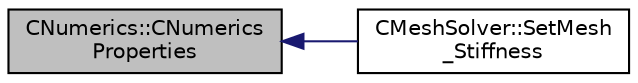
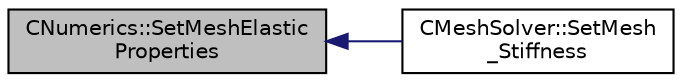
node "CNumerics::CNumerics Properties": label "CNumerics::CNumerics Properties" -> "CNumerics::SetMeshElastic Properties"
